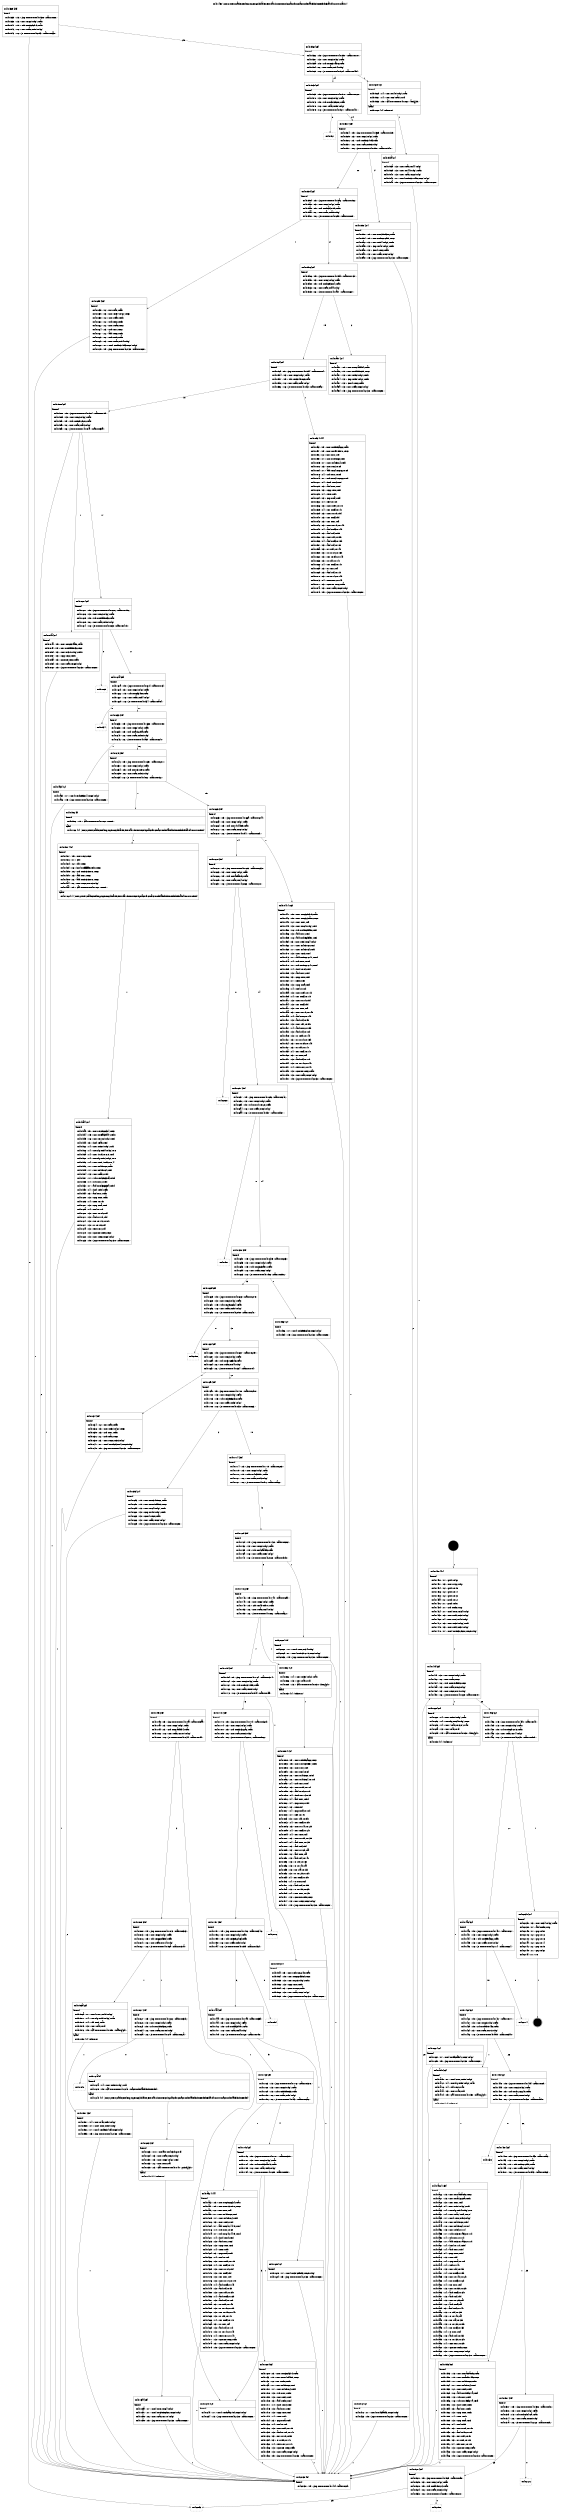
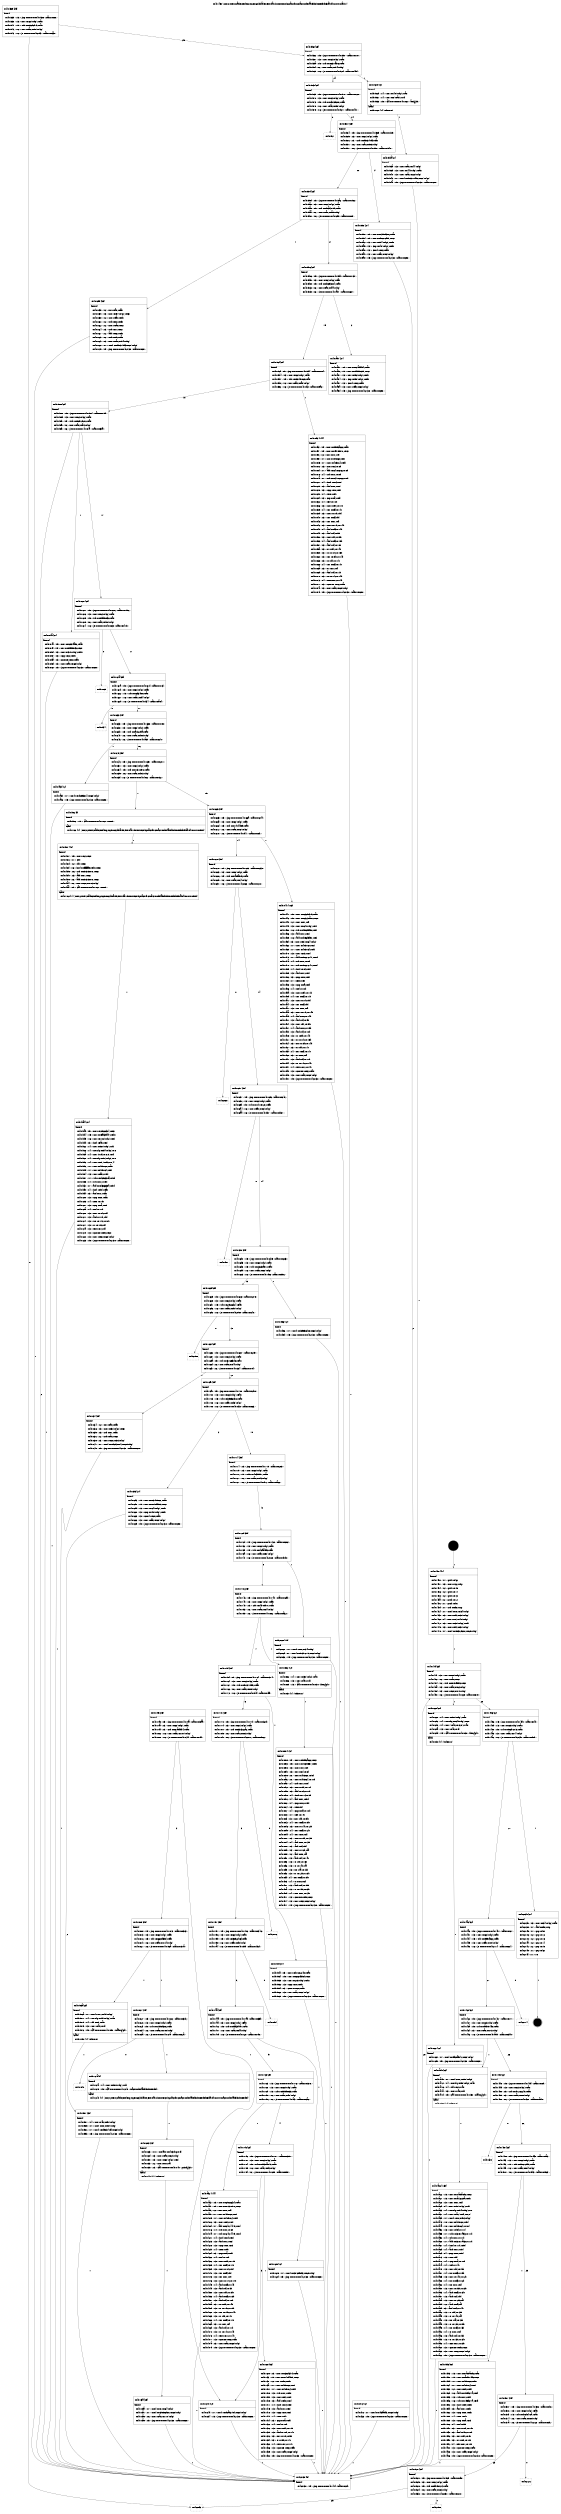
edge "0x4014ac [22]" -> "0x4014c2 [22]": label " 18" -> " 27"
